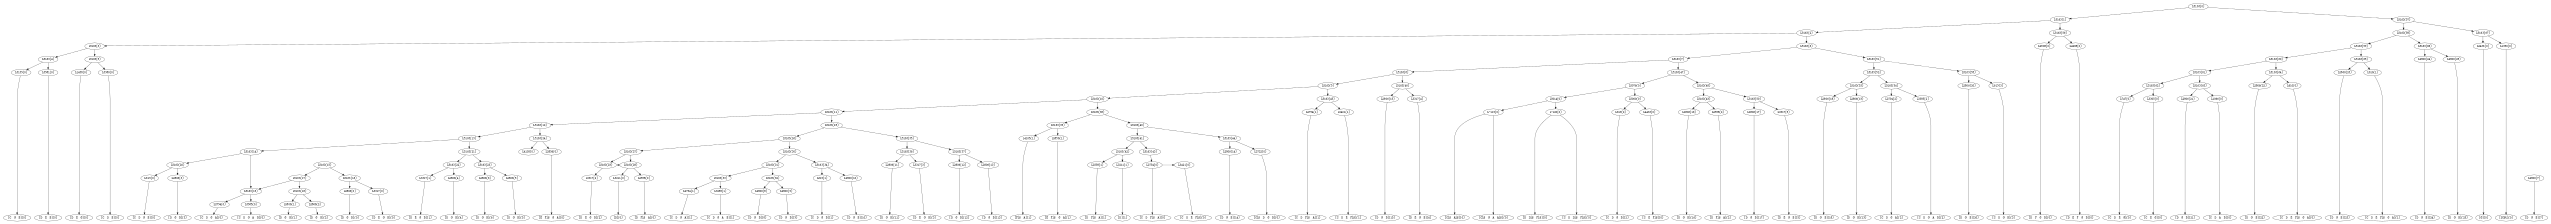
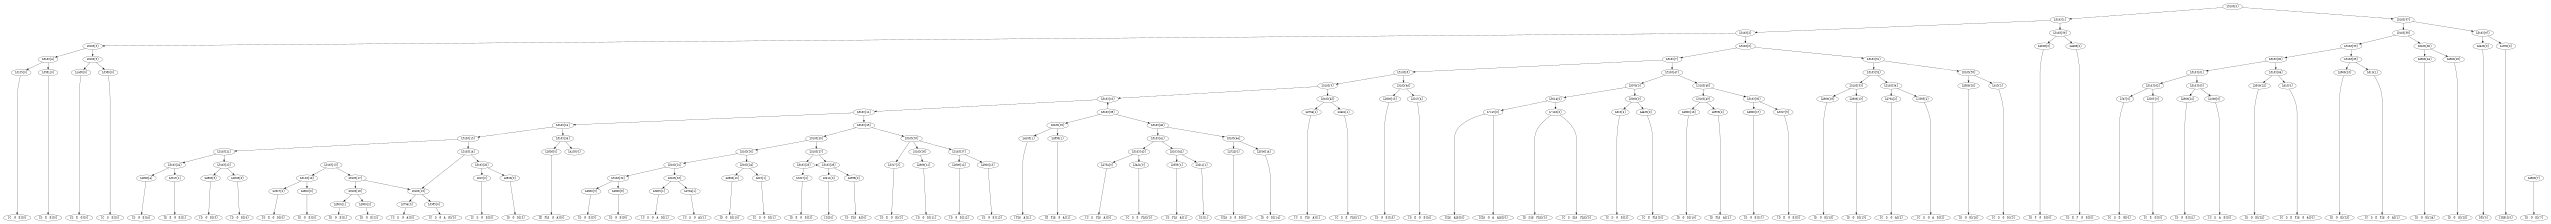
edge "L5163(10)" -> "L5163(38)": reversed
edge "L5163(36)" -> "L3317(3)": now "L5163(35)" -> "L3317(3)"
edge "L2754(0)" -> "L3421(0)": now "L5163(43)" -> "L3421(0)"
